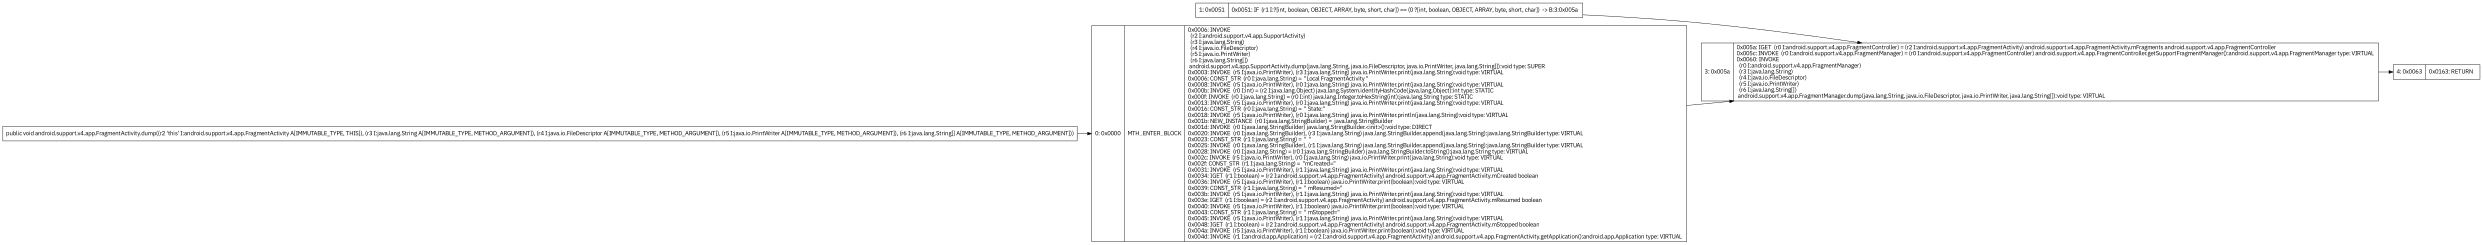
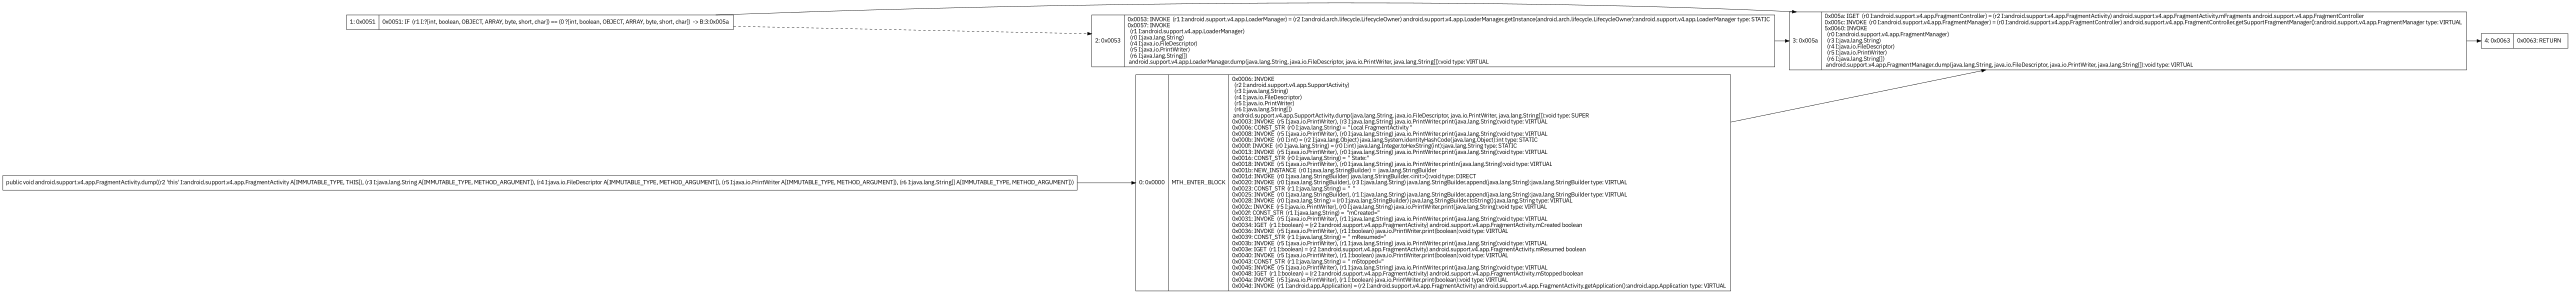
node "2: 0x0053": added
node "3: 0x005a": text "0x0060: INVOKE" -> "5x0060: INVOKE"
node "4: 0x0063": text "0x0163: RETURN" -> "0x0063: RETURN"
